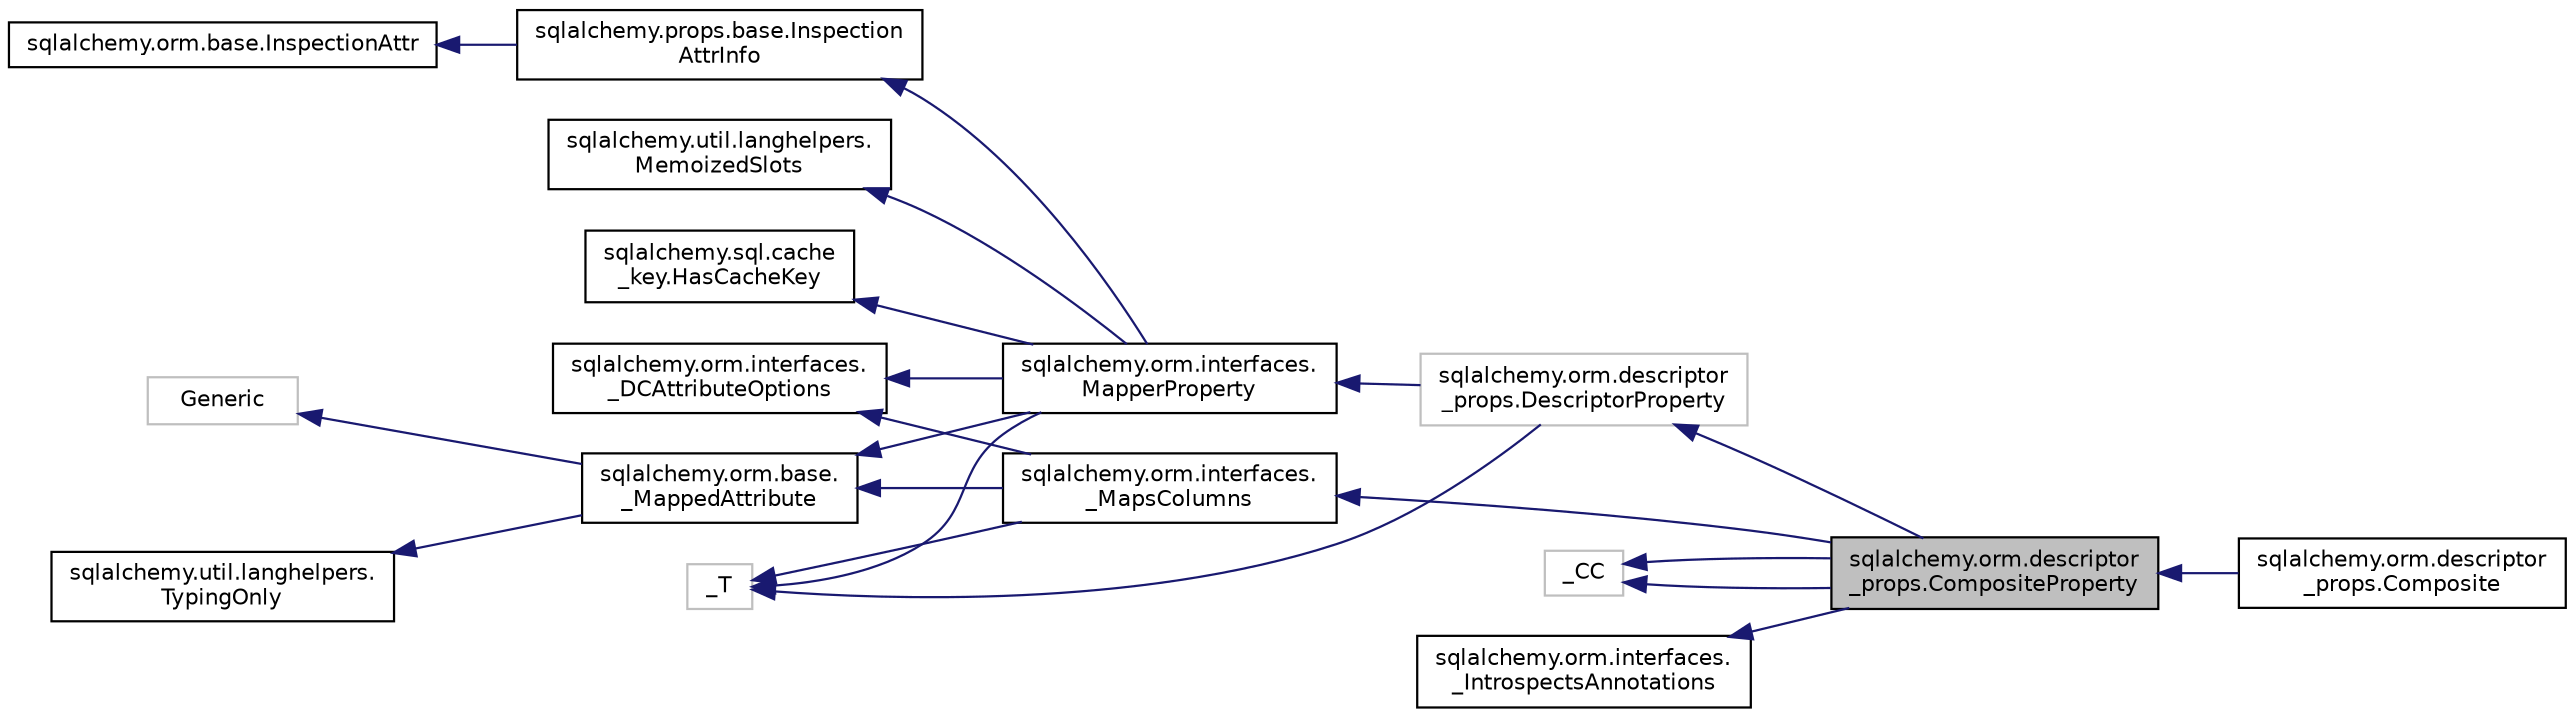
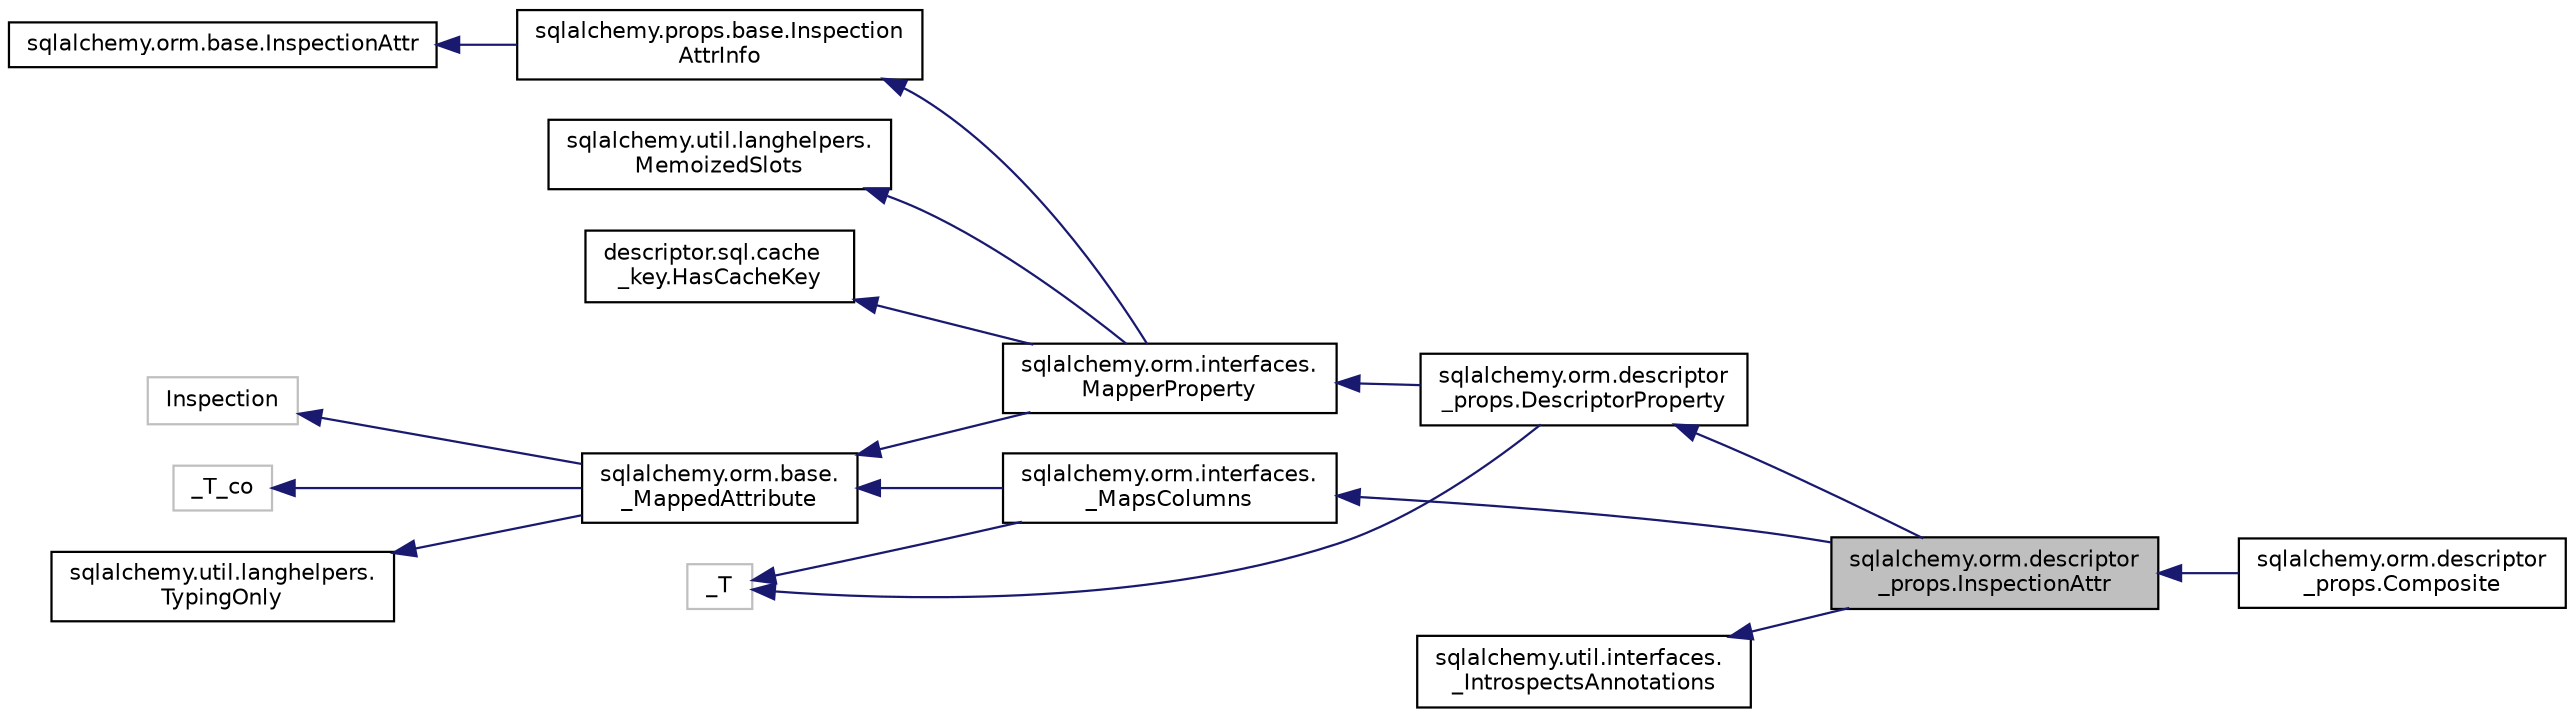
node "sqlalchemy.sql.cache _key.HasCacheKey": label "sqlalchemy.sql.cache _key.HasCacheKey" -> "descriptor.sql.cache _key.HasCacheKey"
node "sqlalchemy.orm.interfaces. _DCAttributeOptions": removed
node "sqlalchemy.orm.descriptor _props.DescriptorProperty": color grey75 -> black
node "Generic": label "Generic" -> "Inspection"
node "_T_co": added
edge "sqlalchemy.orm.interfaces. MapperProperty" -> "_T": removed
node "_CC": removed
node "sqlalchemy.orm.descriptor _props.CompositeProperty": label "sqlalchemy.orm.descriptor _props.CompositeProperty" -> "sqlalchemy.orm.descriptor _props.InspectionAttr"
node "sqlalchemy.orm.interfaces. _IntrospectsAnnotations": label "sqlalchemy.orm.interfaces. _IntrospectsAnnotations" -> "sqlalchemy.util.interfaces. _IntrospectsAnnotations"
